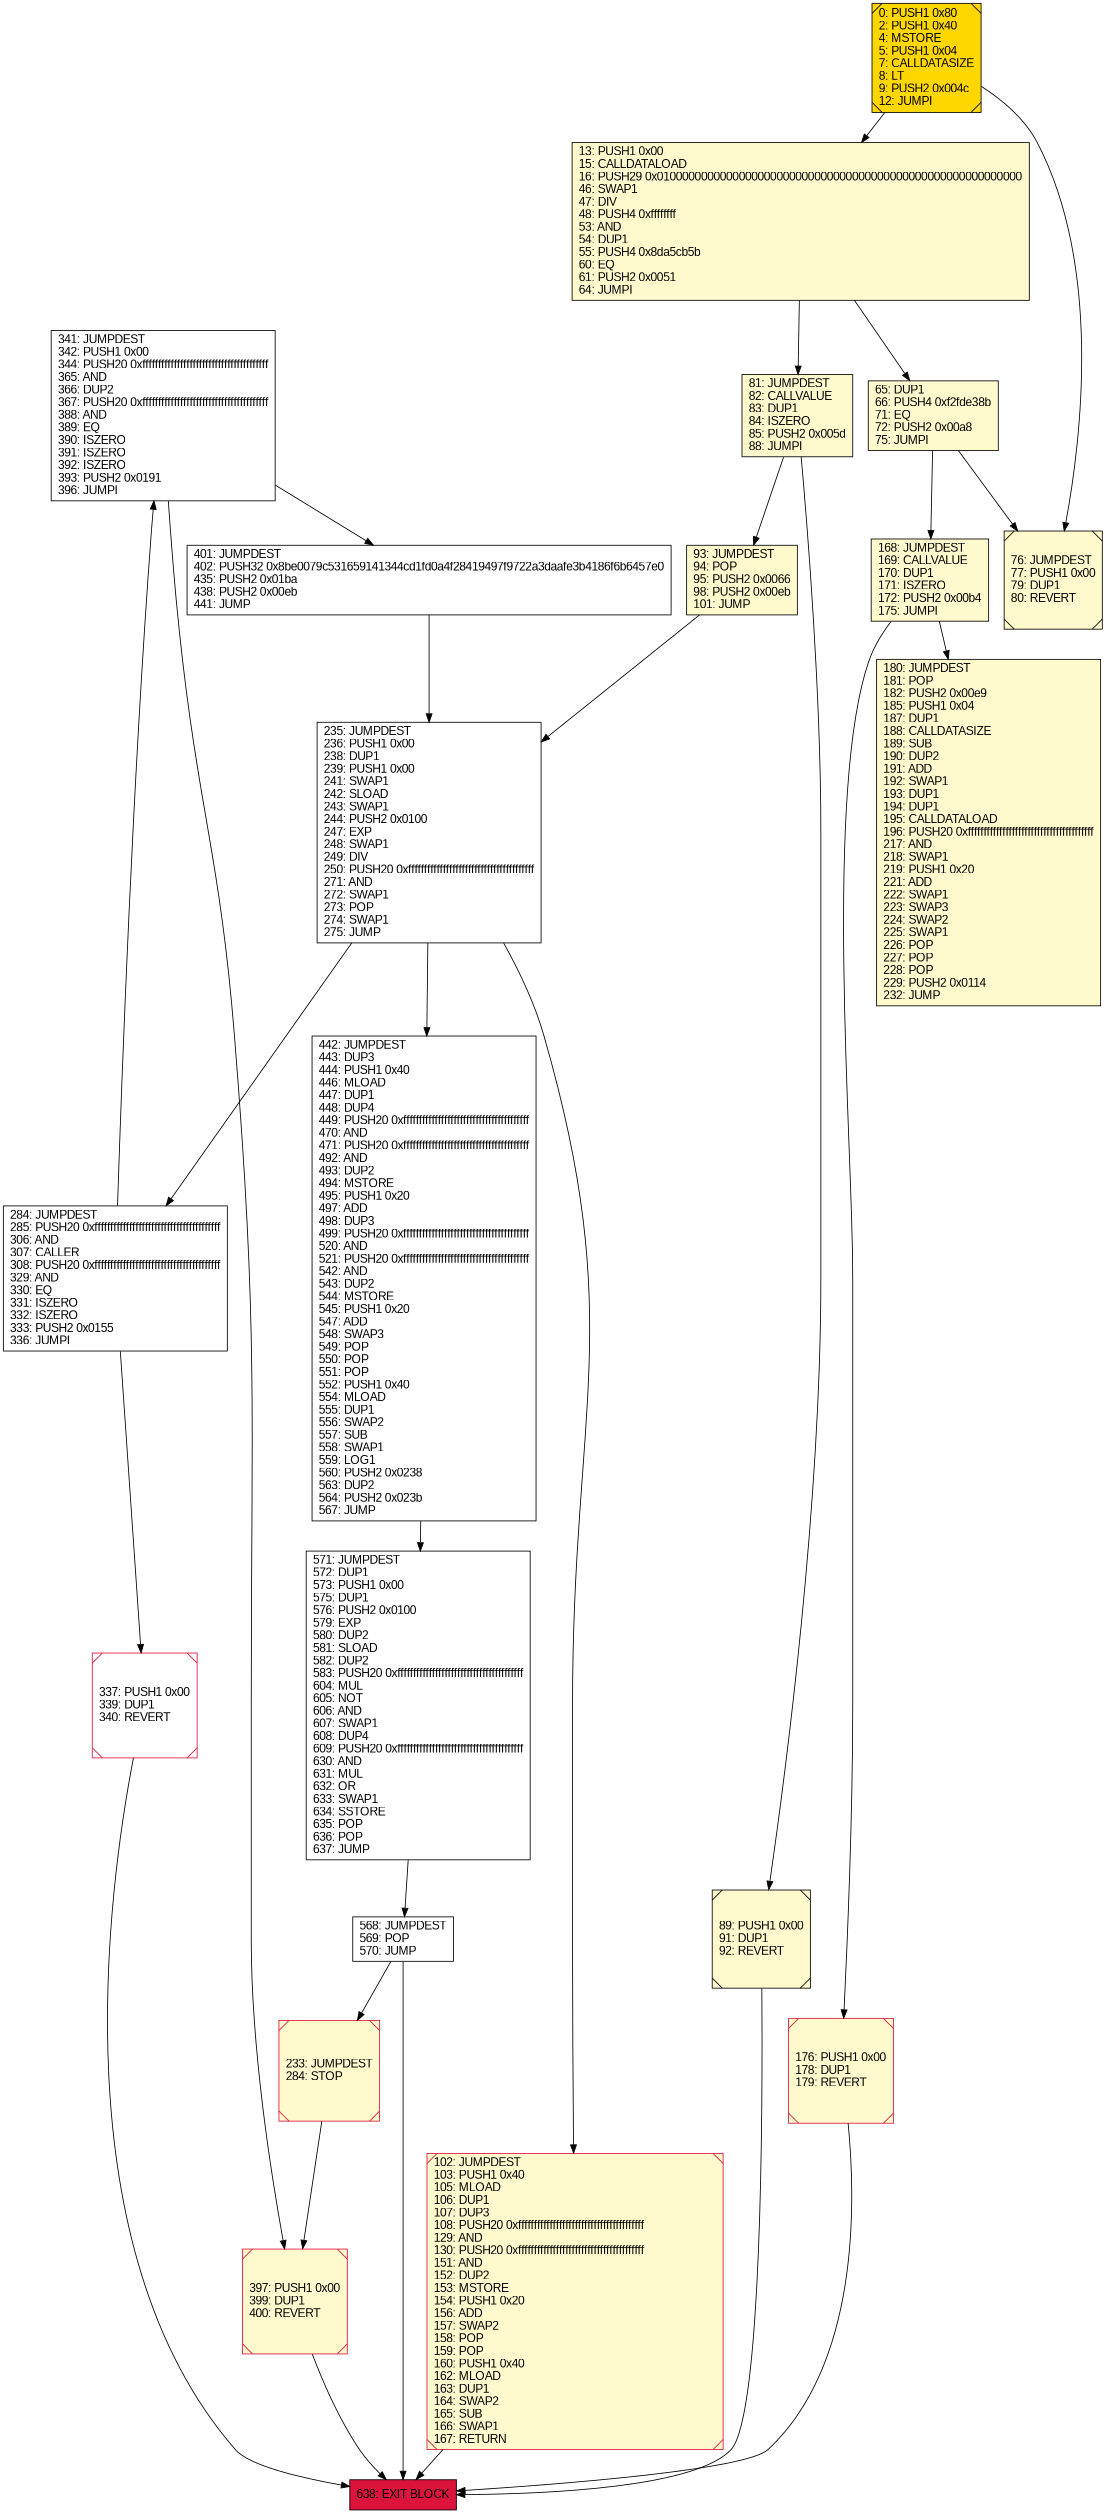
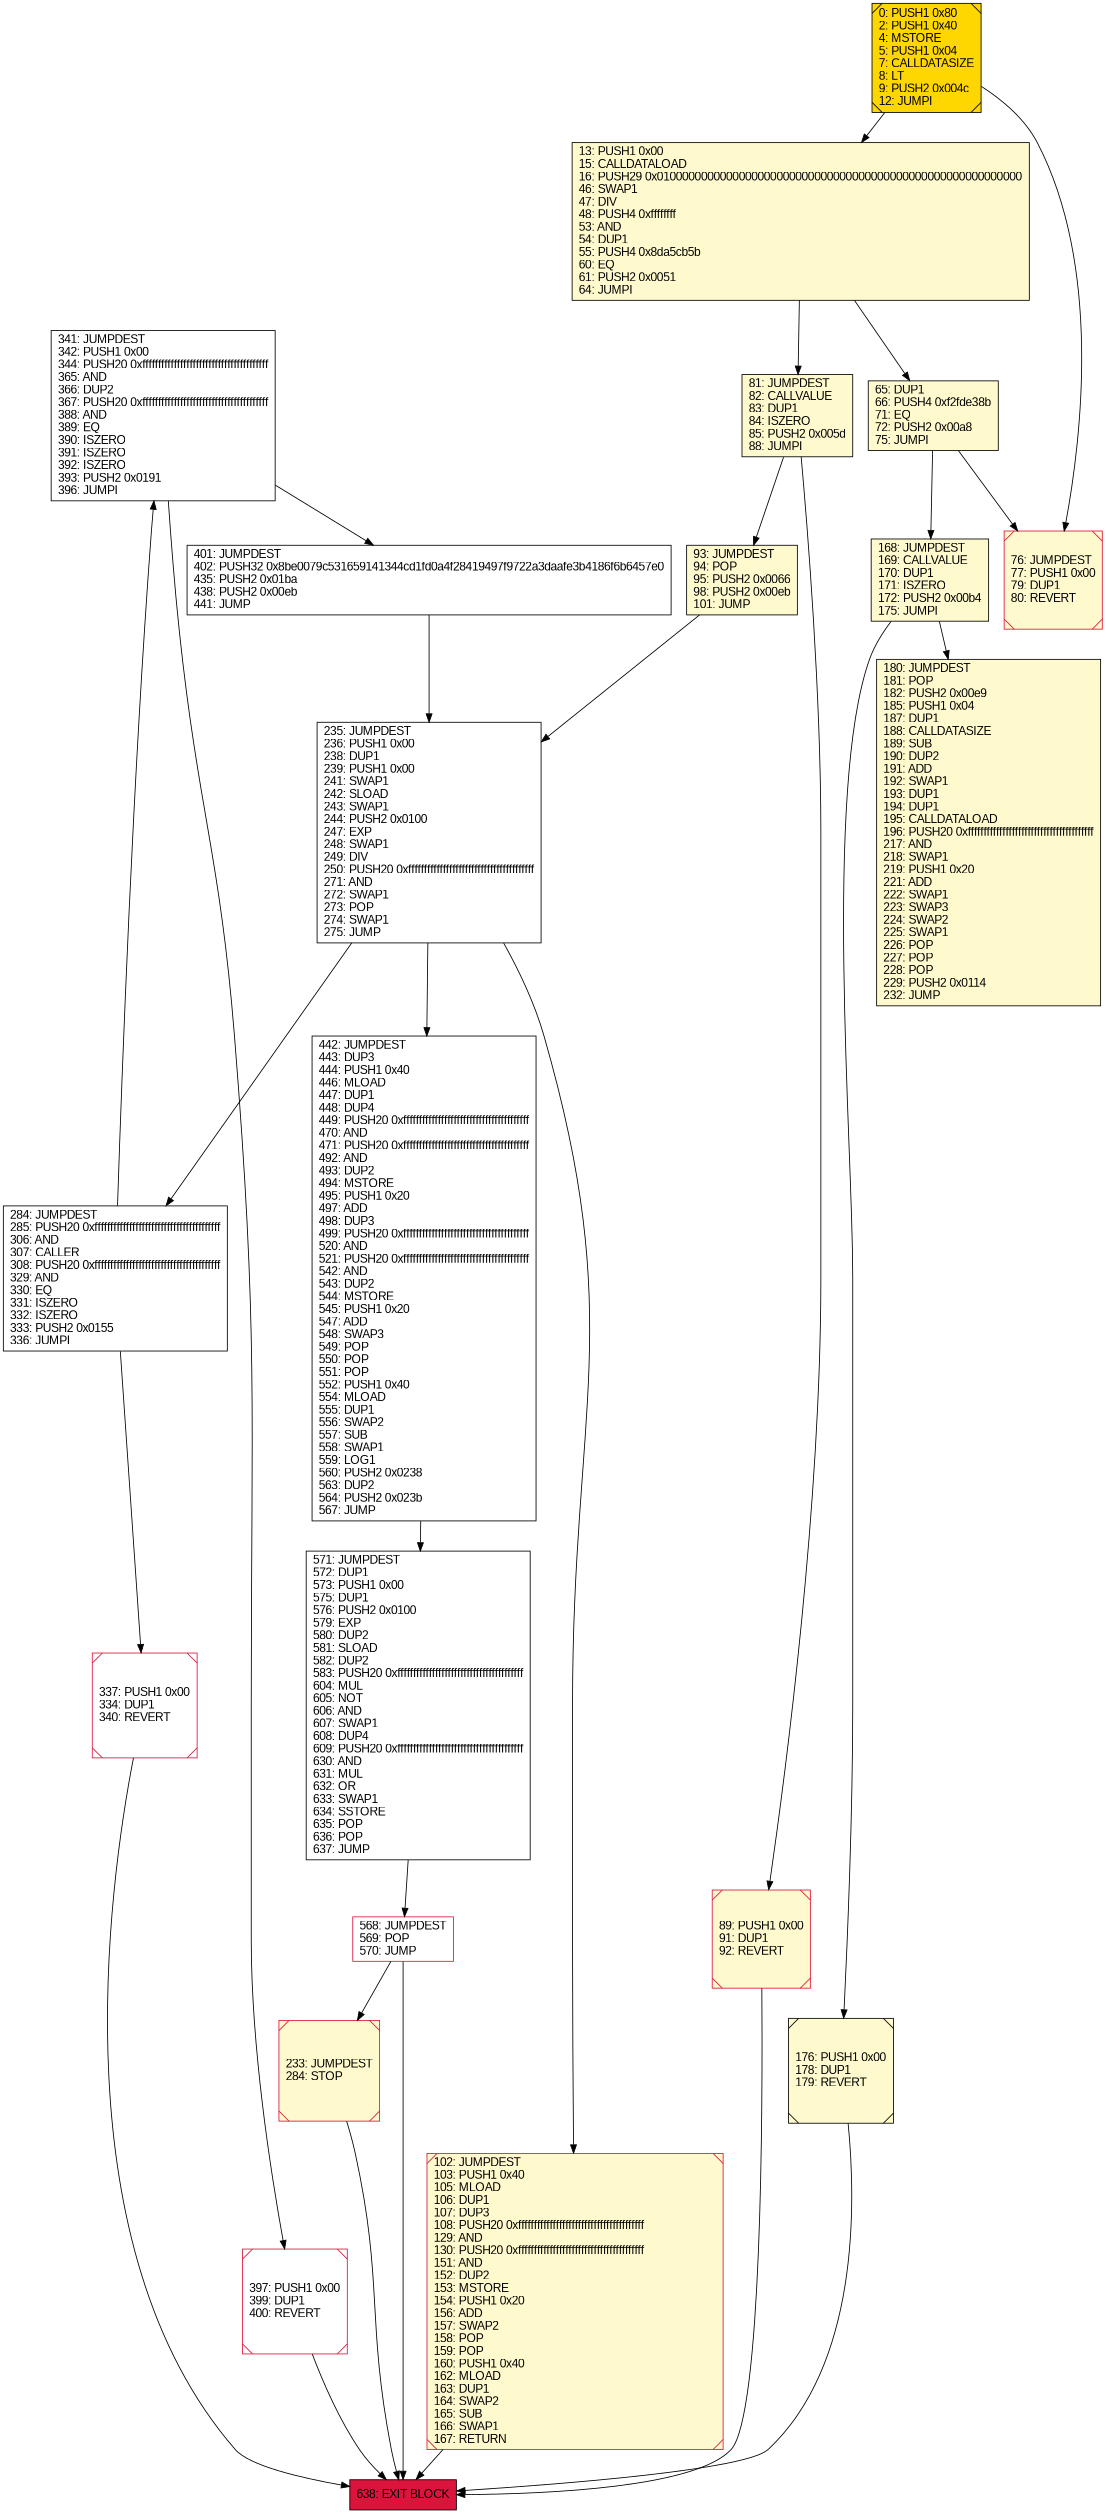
node "76: JUMPDEST 77: PUSH1 0x00 79: DUP1 80: REVERT": color black -> crimson
node "337: PUSH1 0x00 339: DUP1 340: REVERT": label "337: PUSH1 0x00 339: DUP1 340: REVERT" -> "337: PUSH1 0x00 334: DUP1 340: REVERT"
node "568: JUMPDEST 569: POP 570: JUMP": color black -> crimson
node "89: PUSH1 0x00 91: DUP1 92: REVERT": color black -> crimson
node "176: PUSH1 0x00 178: DUP1 179: REVERT": color crimson -> black
edge "233: JUMPDEST 284: STOP" -> "397: PUSH1 0x00 399: DUP1 400: REVERT": now "233: JUMPDEST 284: STOP" -> "638: EXIT BLOCK"
node "397: PUSH1 0x00 399: DUP1 400: REVERT": fillcolor lemonchiffon -> white
